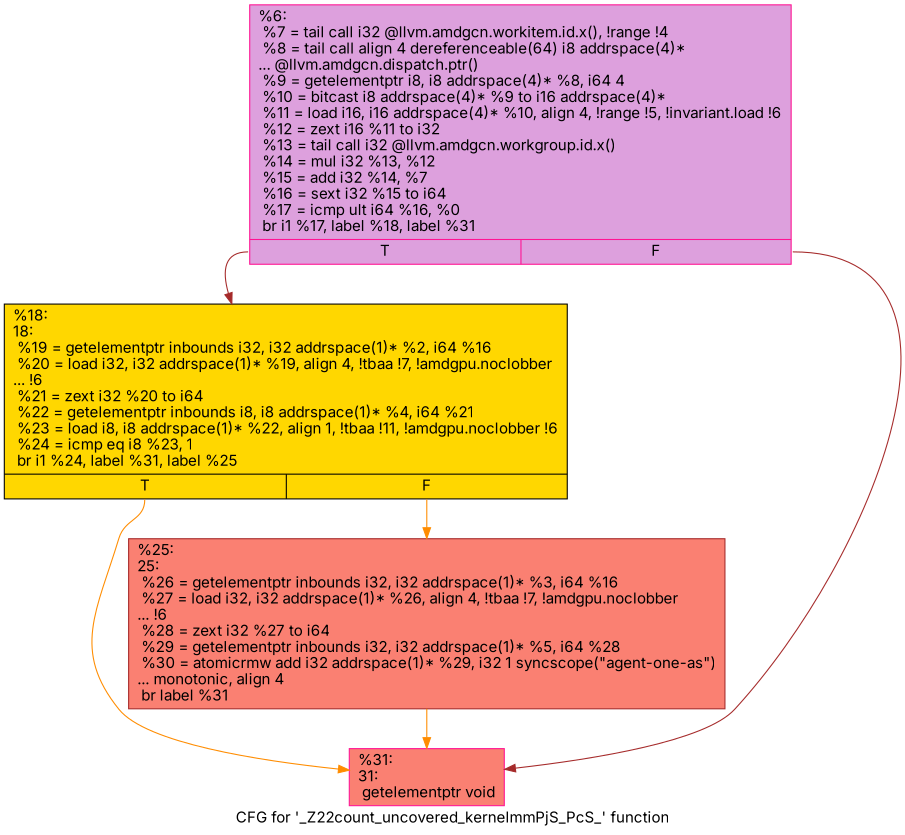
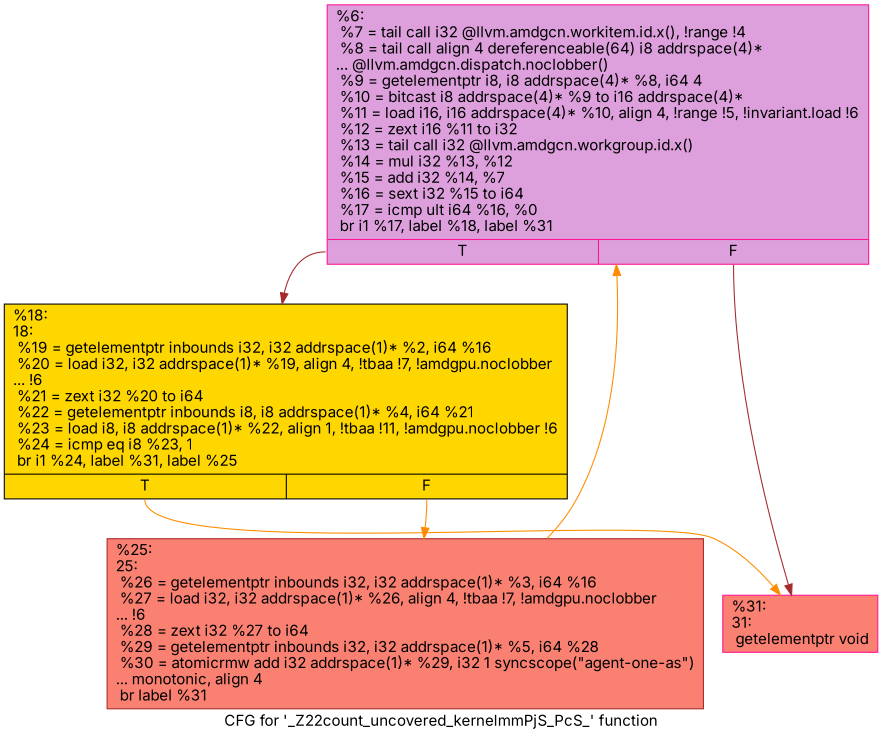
node "%6:": text "... @llvm.amdgcn.dispatch.ptr()" -> "... @llvm.amdgcn.dispatch.noclobber()"
edge "%25:" -> "%31:": now "%25:" -> "%6:"
